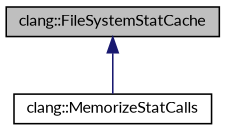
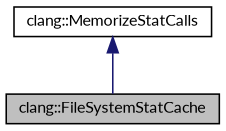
edge "clang::MemorizeStatCalls" -> "clang::FileSystemStatCache": reversed
